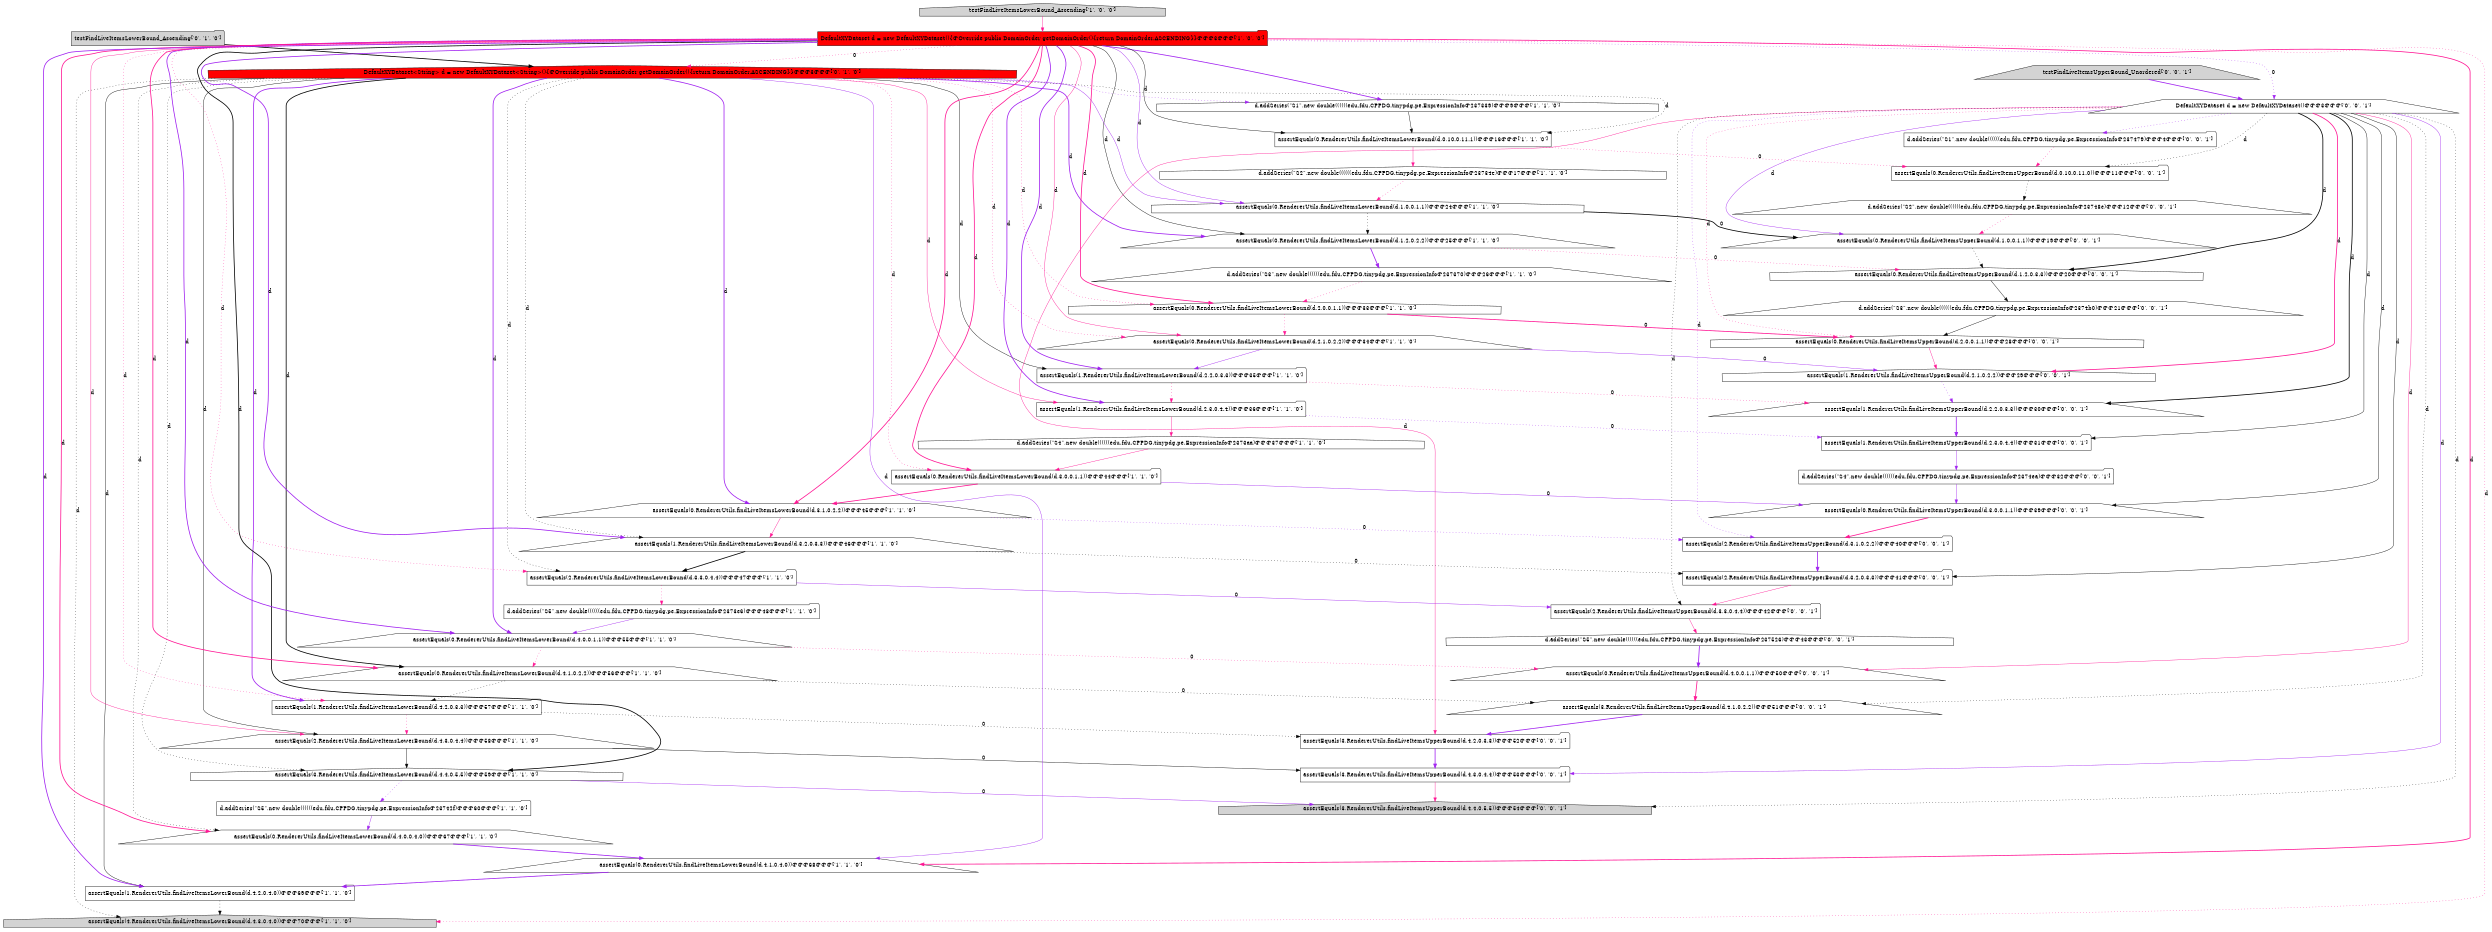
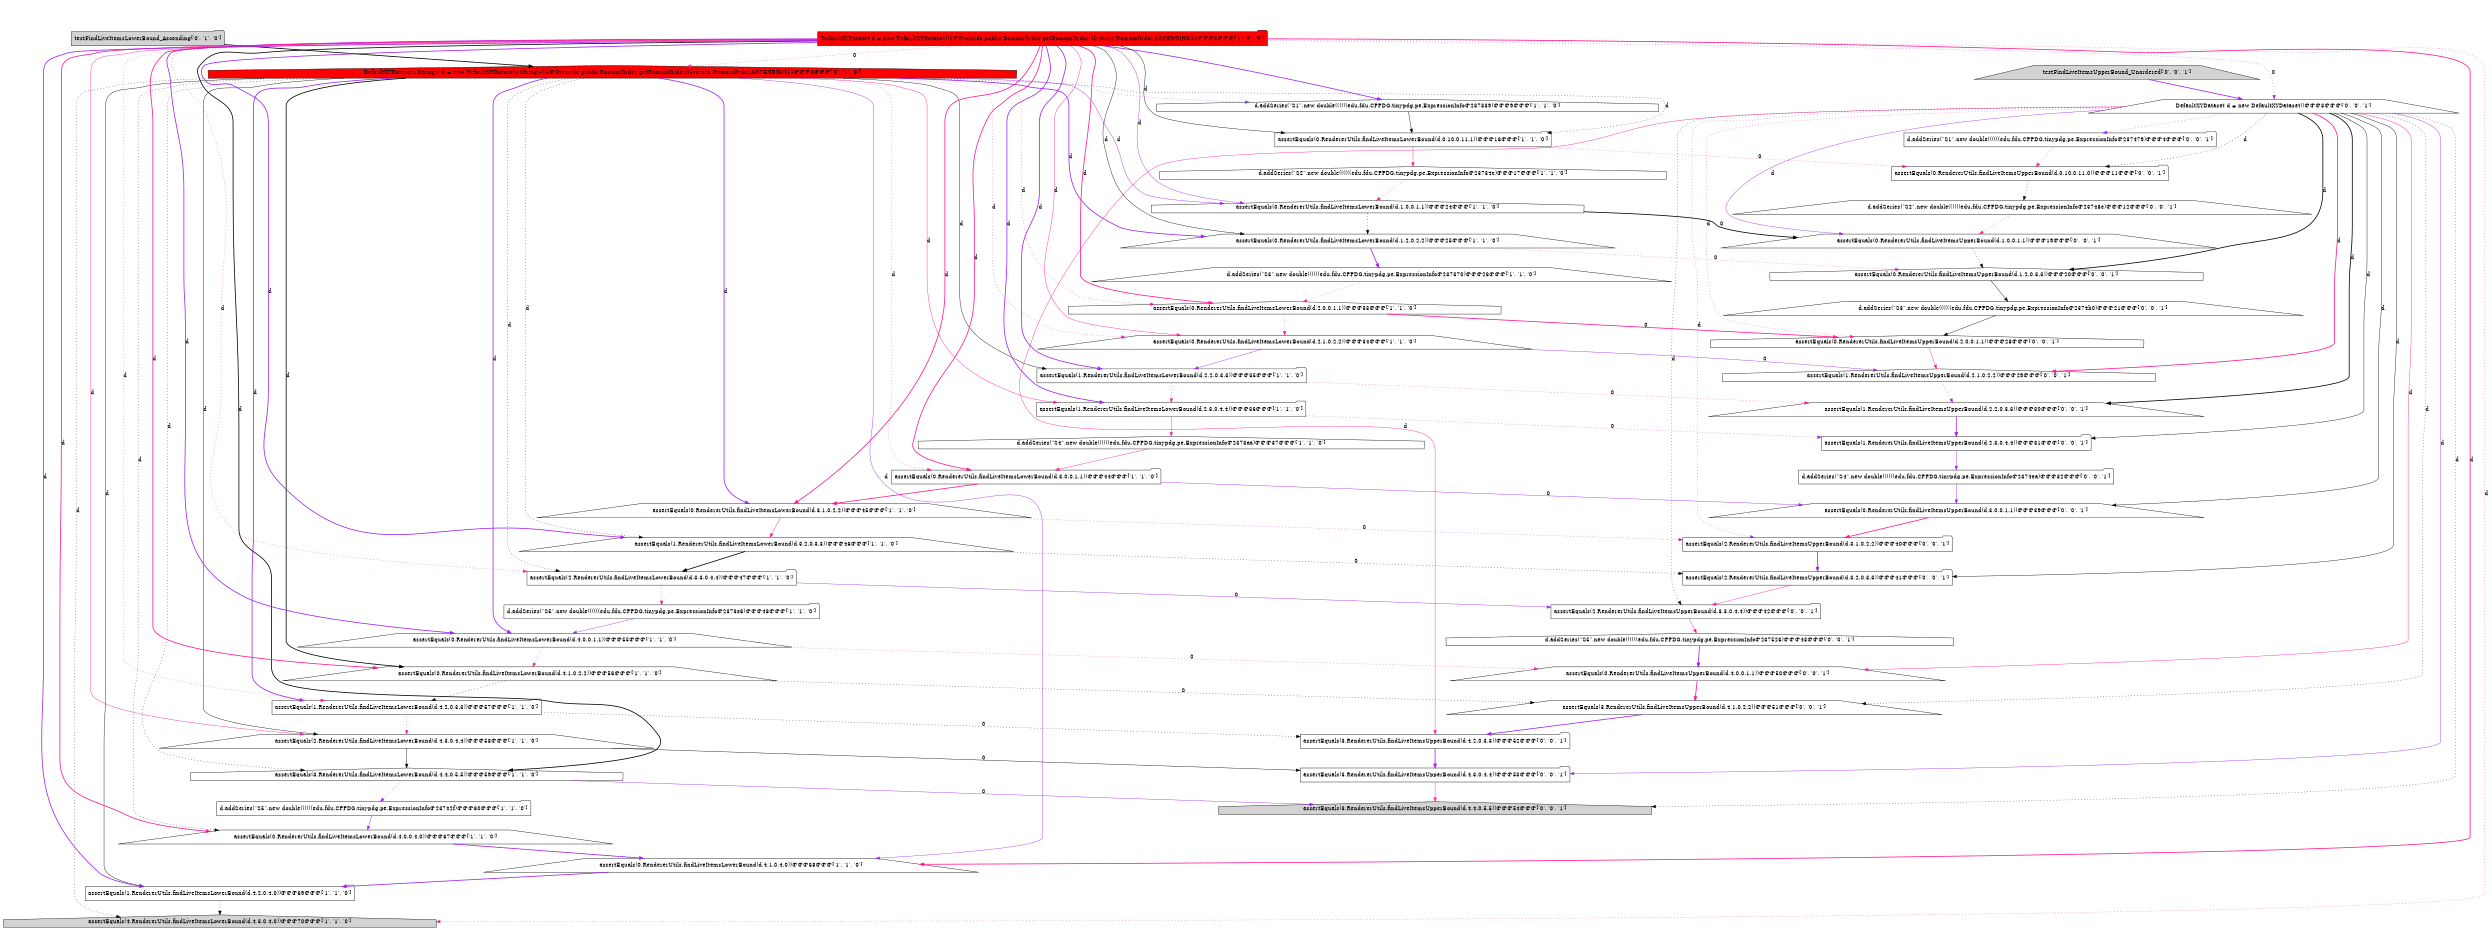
node "testFindLiveItemsLowerBound_Ascending['1', '0', '0']": removed
